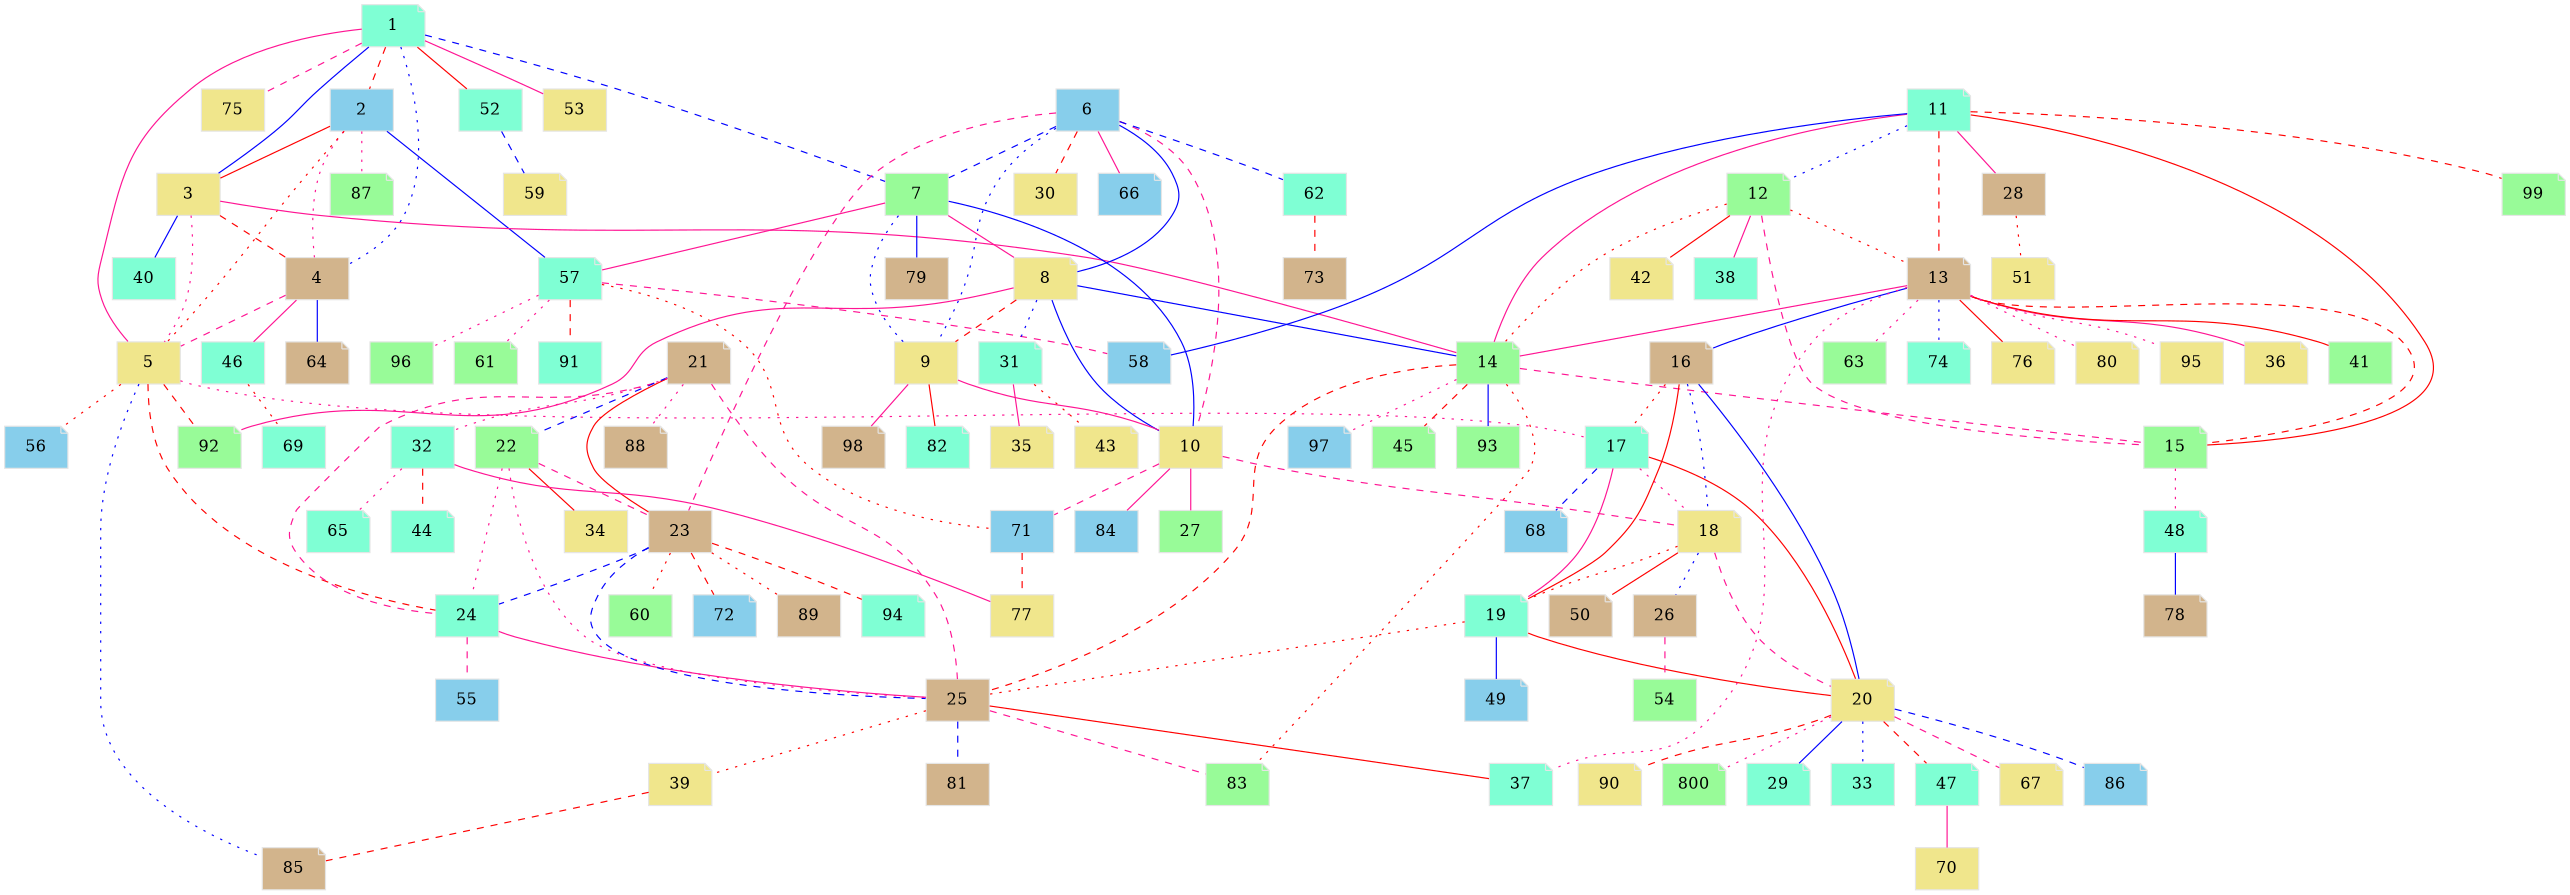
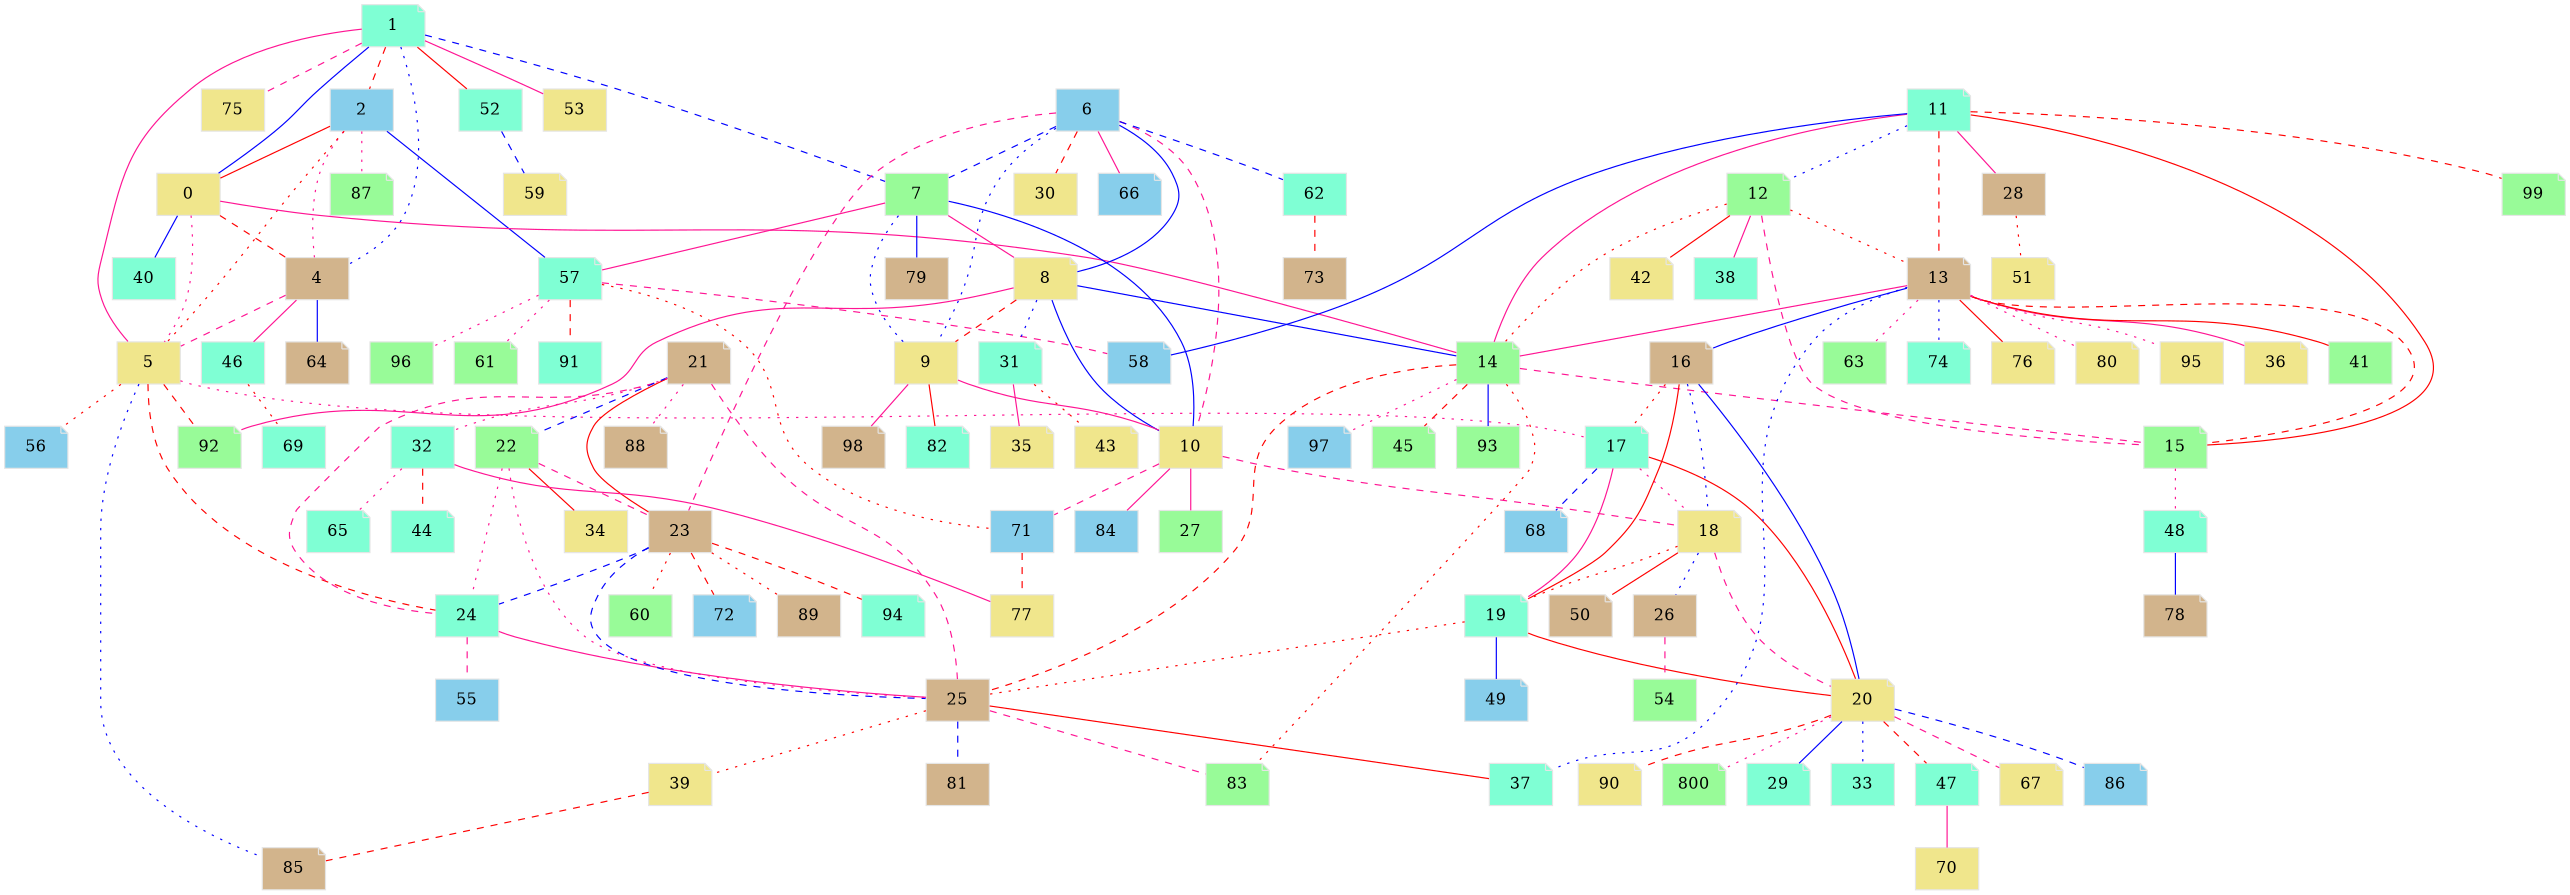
node "3": label "3" -> "0"
edge "13" -- "37": color deeppink -> blue
